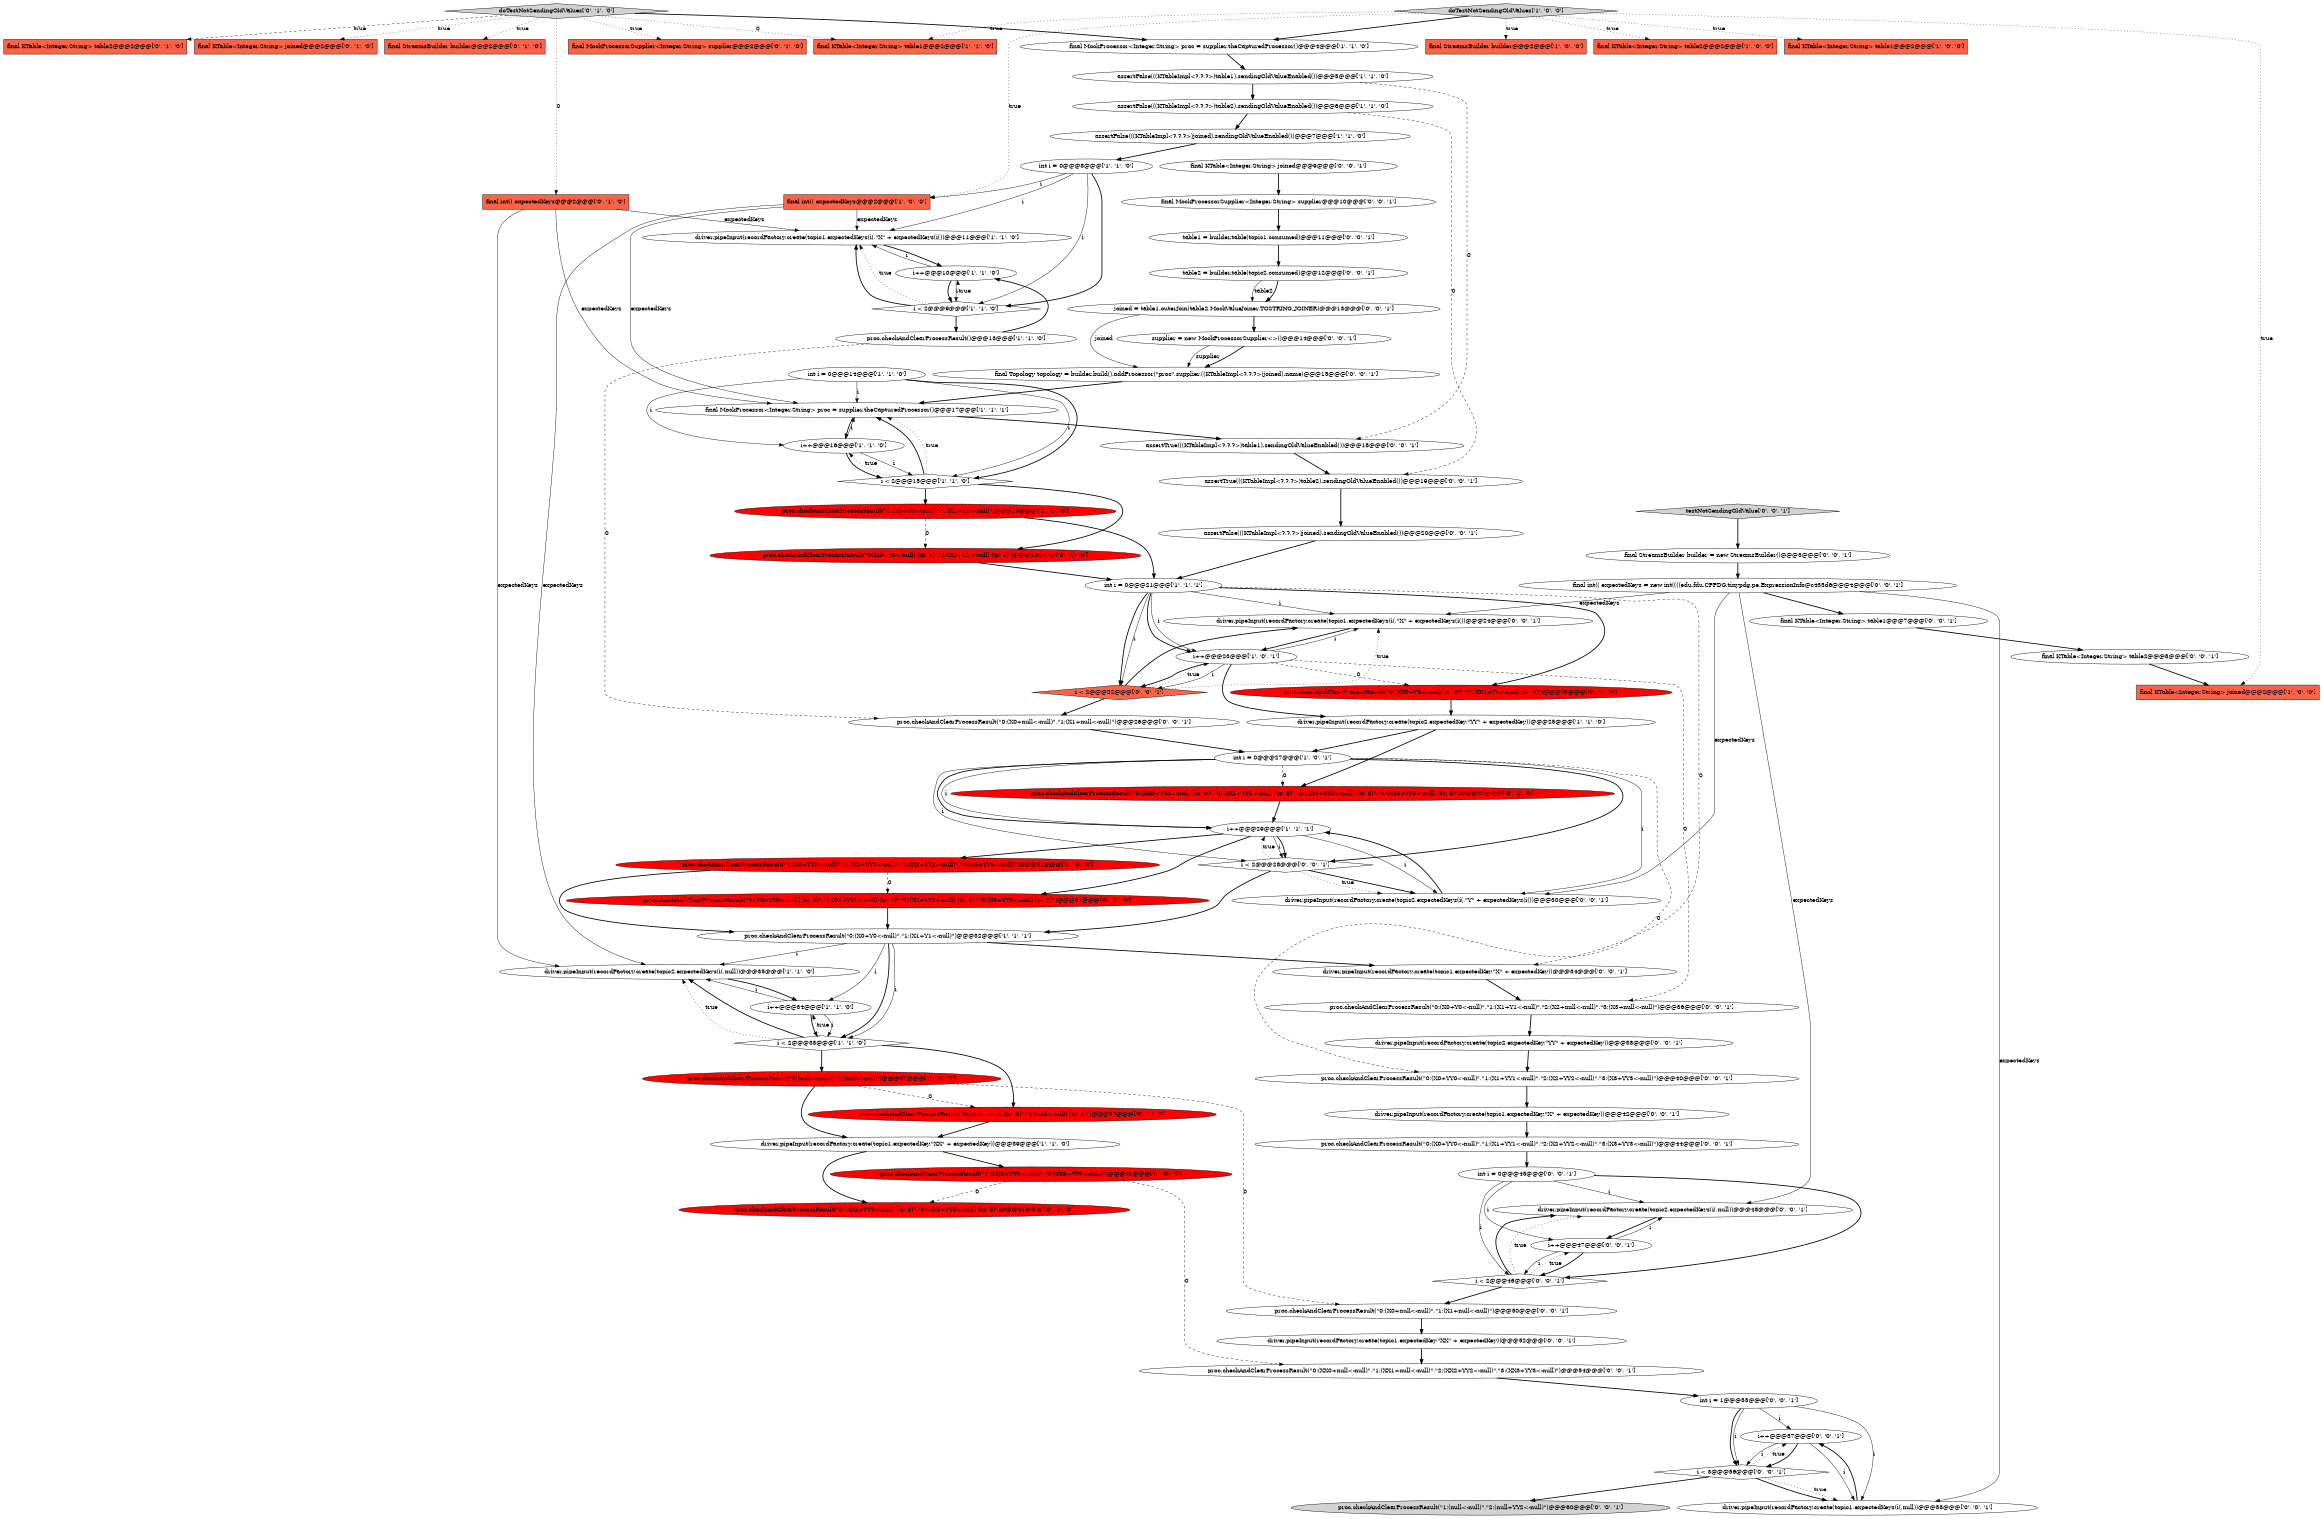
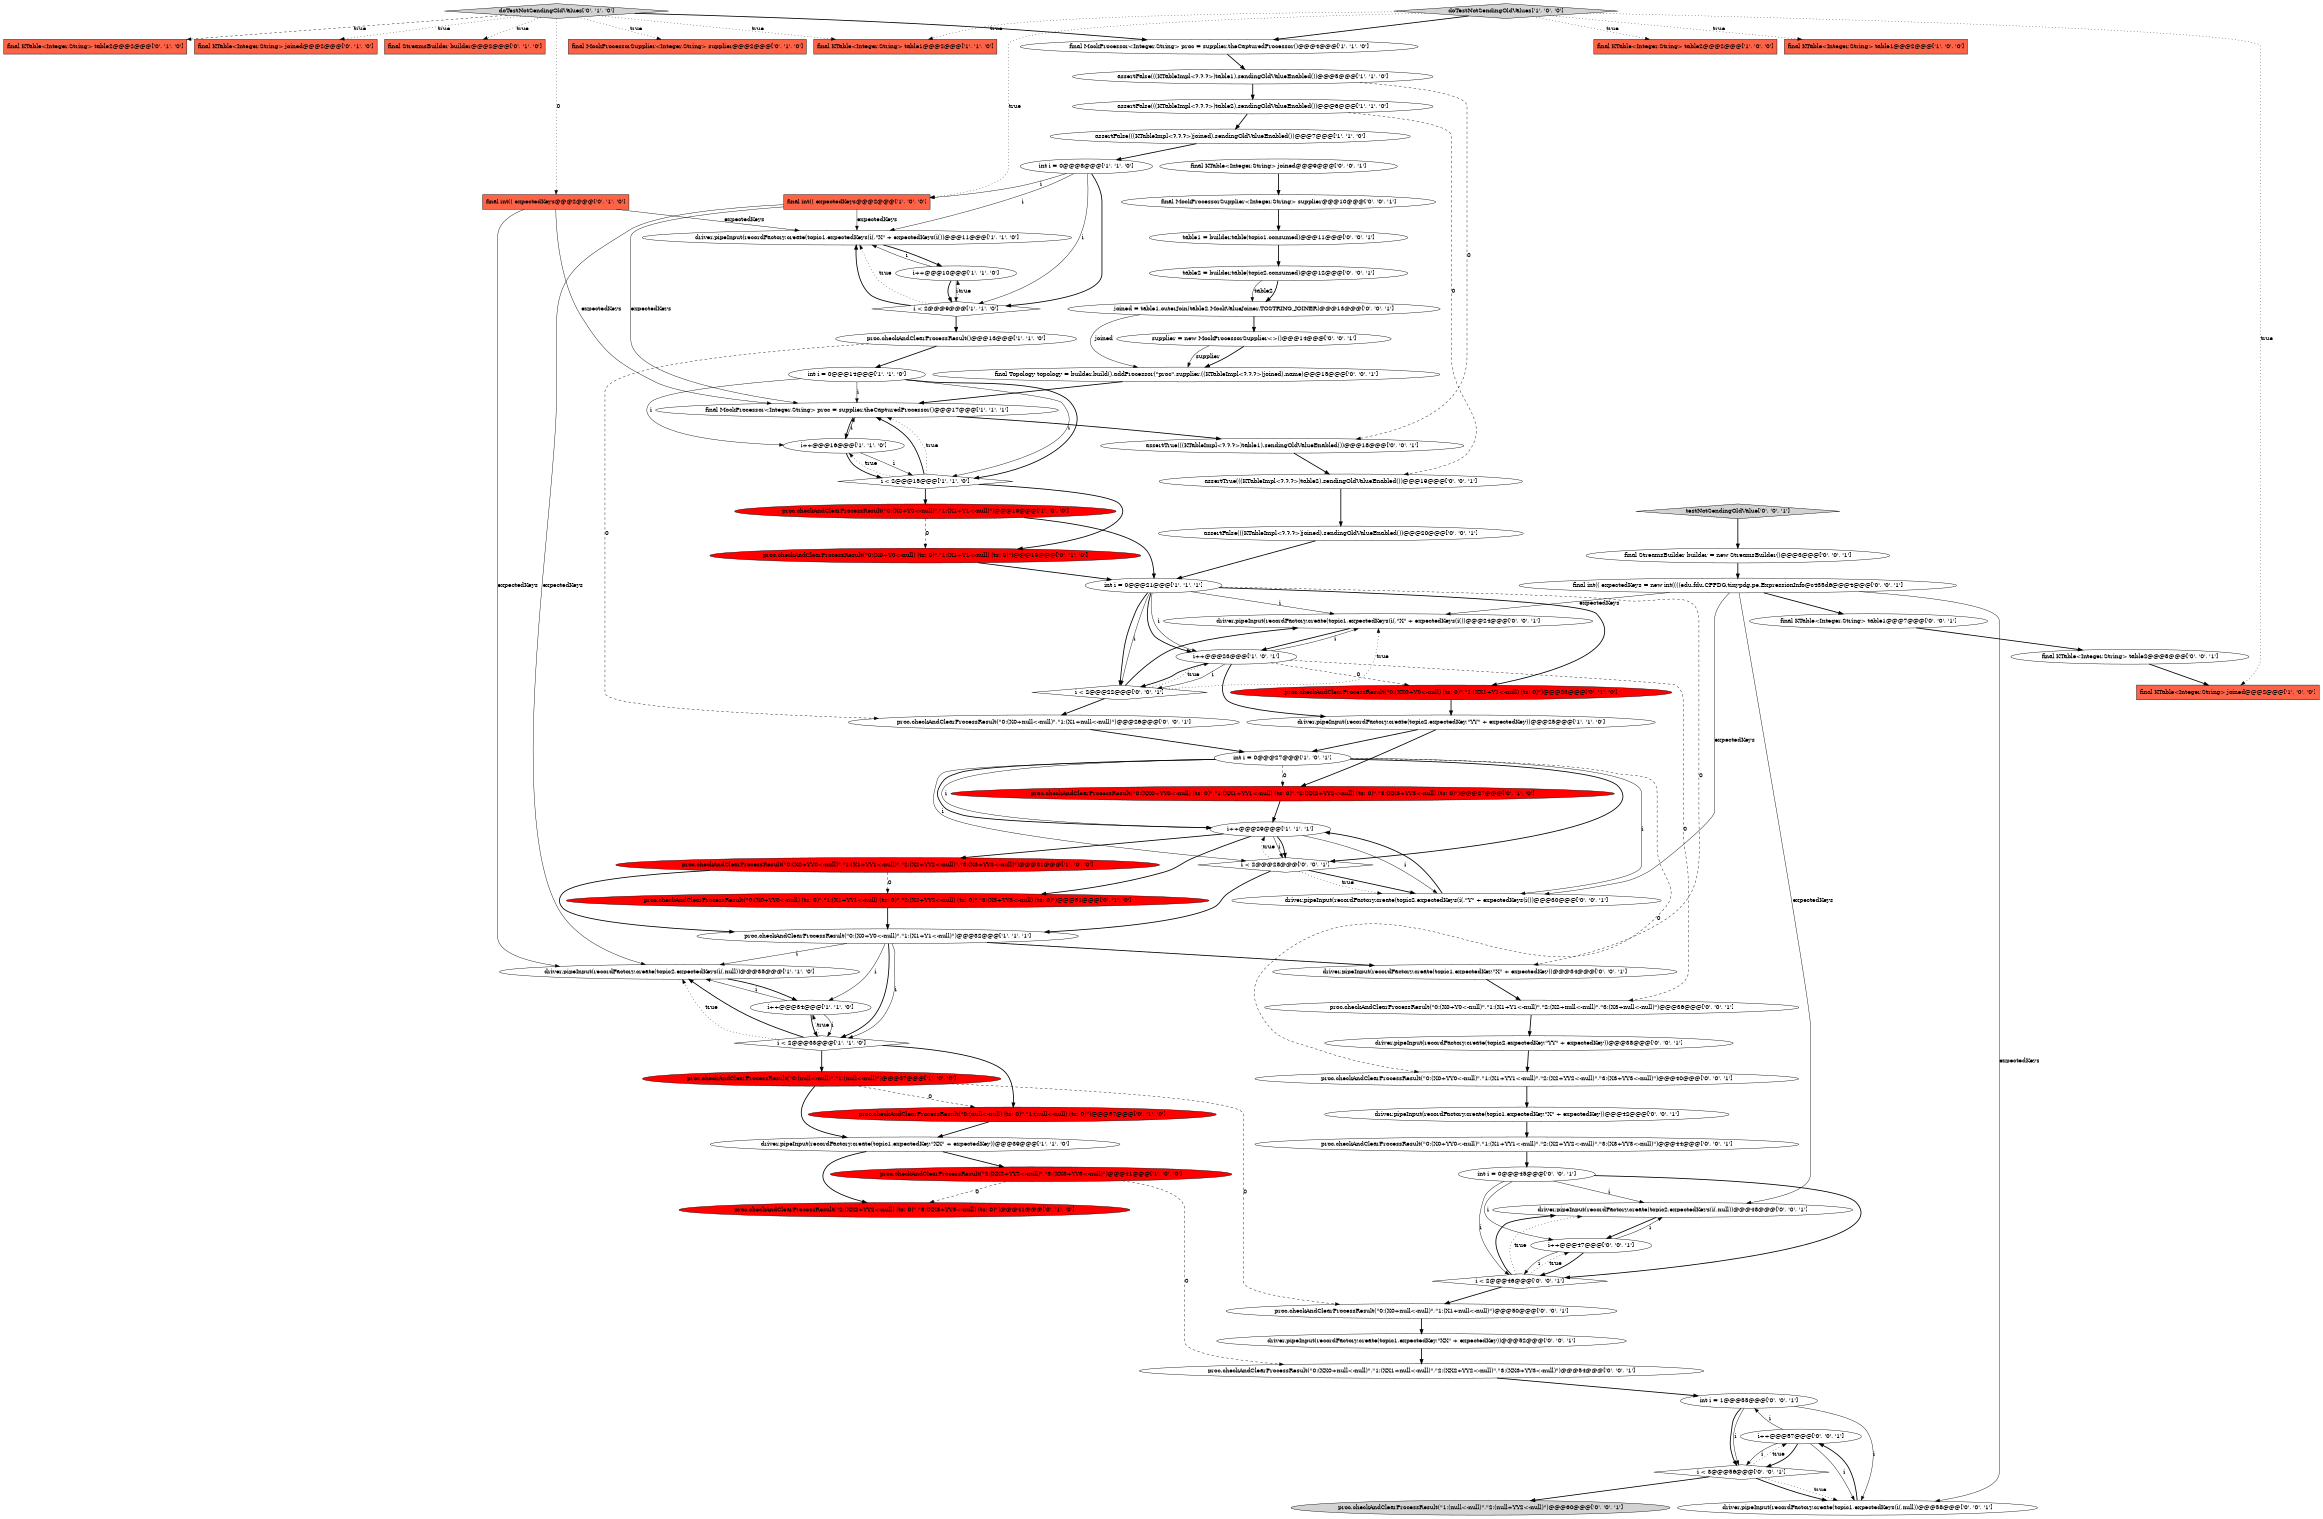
edge "doTestNotSendingOldValues['0', '1', '0']" -> "final KTable<Integer,String> table1@@@2@@@['1', '1', '0']": label "0" -> "true"
node "final StreamsBuilder builder@@@2@@@['1', '0', '0']": removed
edge "proc.checkAndClearProcessResult()@@@13@@@['1', '1', '0']" -> "i++@@@10@@@['1', '1', '0']": now "proc.checkAndClearProcessResult()@@@13@@@['1', '1', '0']" -> "int i = 0@@@14@@@['1', '1', '0']"
node "i < 2@@@22@@@['0', '0', '1']": fillcolor tomato -> white
edge "int i = 1@@@55@@@['0', '0', '1']" -> "i++@@@57@@@['0', '0', '1']": reversed
